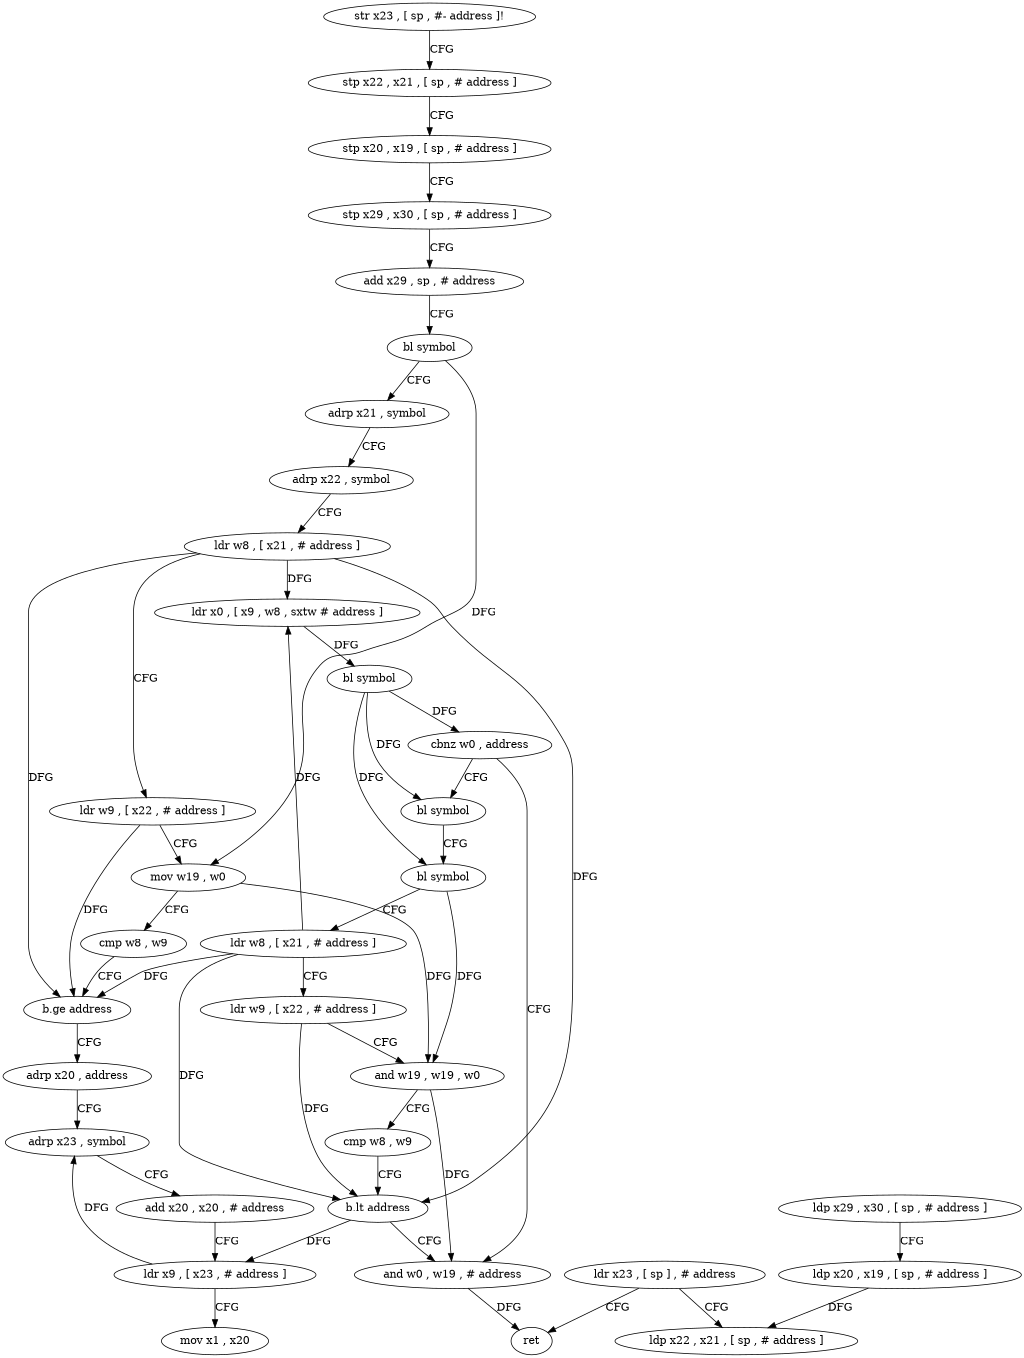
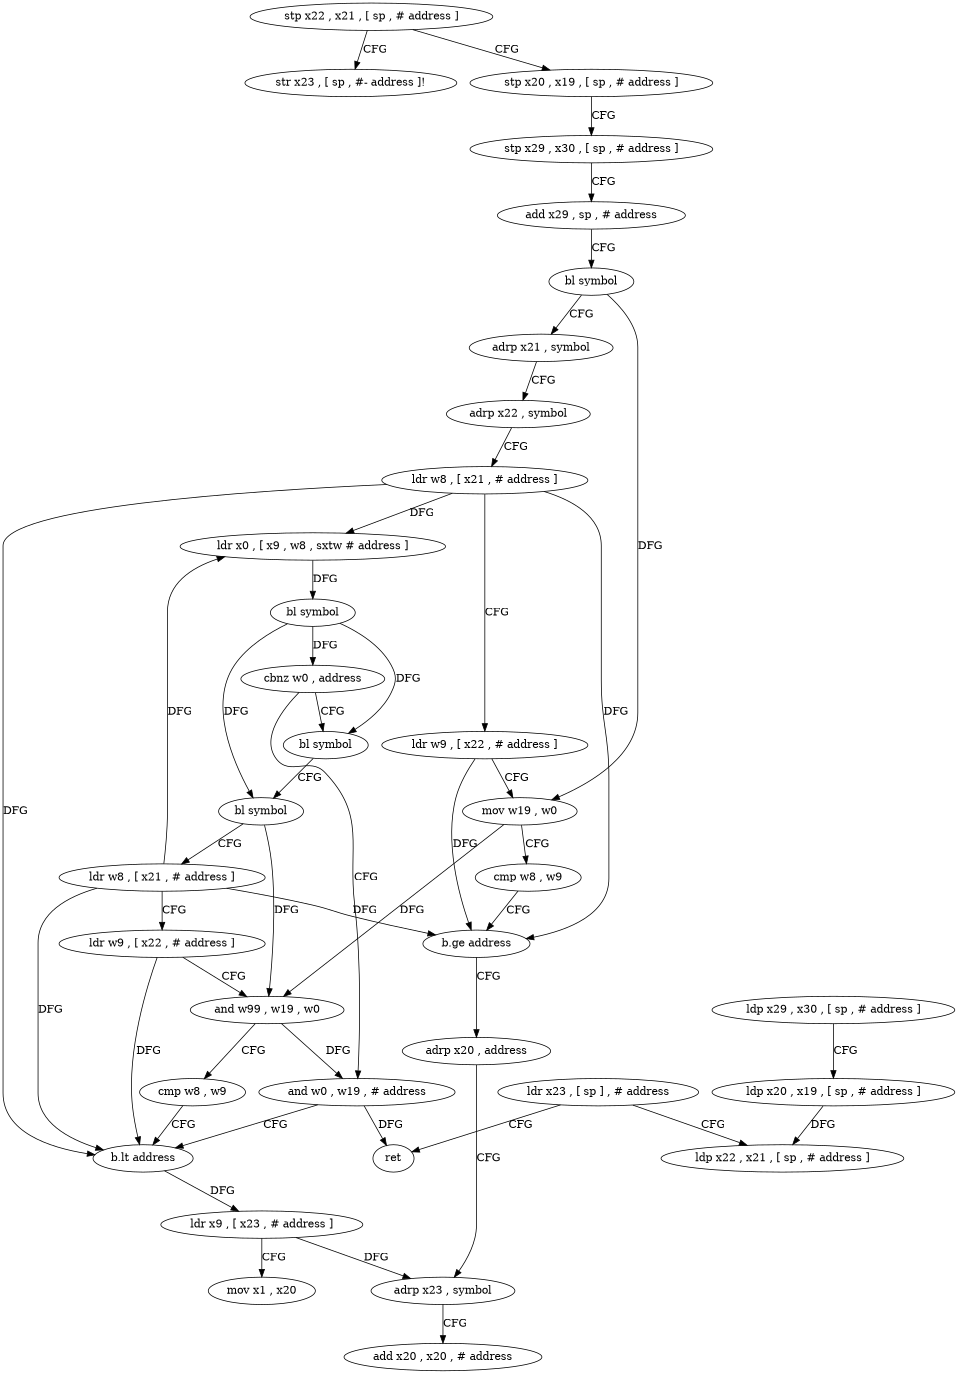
edge "str x23 , [ sp , #- address ]!" -> "stp x22 , x21 , [ sp , # address ]": reversed
node "and w19 , w19 , w0": label "and w19 , w19 , w0" -> "and w99 , w19 , w0"
edge "add x20 , x20 , # address" -> "ldr x9 , [ x23 , # address ]": removed, label "CFG"
edge "b.lt address" -> "and w0 , w19 , # address": reversed
